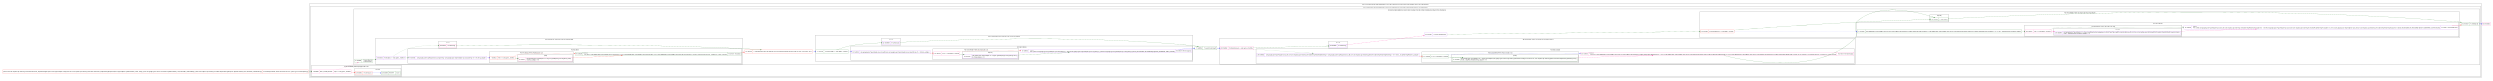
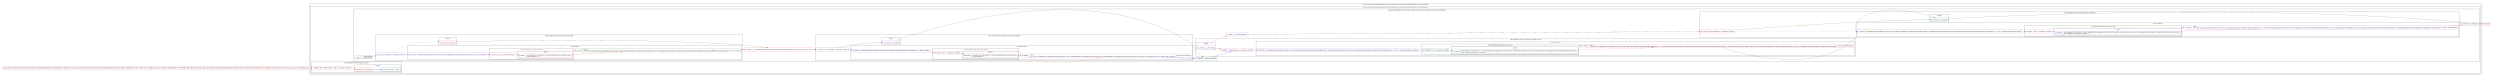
edge "18: 0x005c" -> "19: 0x005e": reversed
